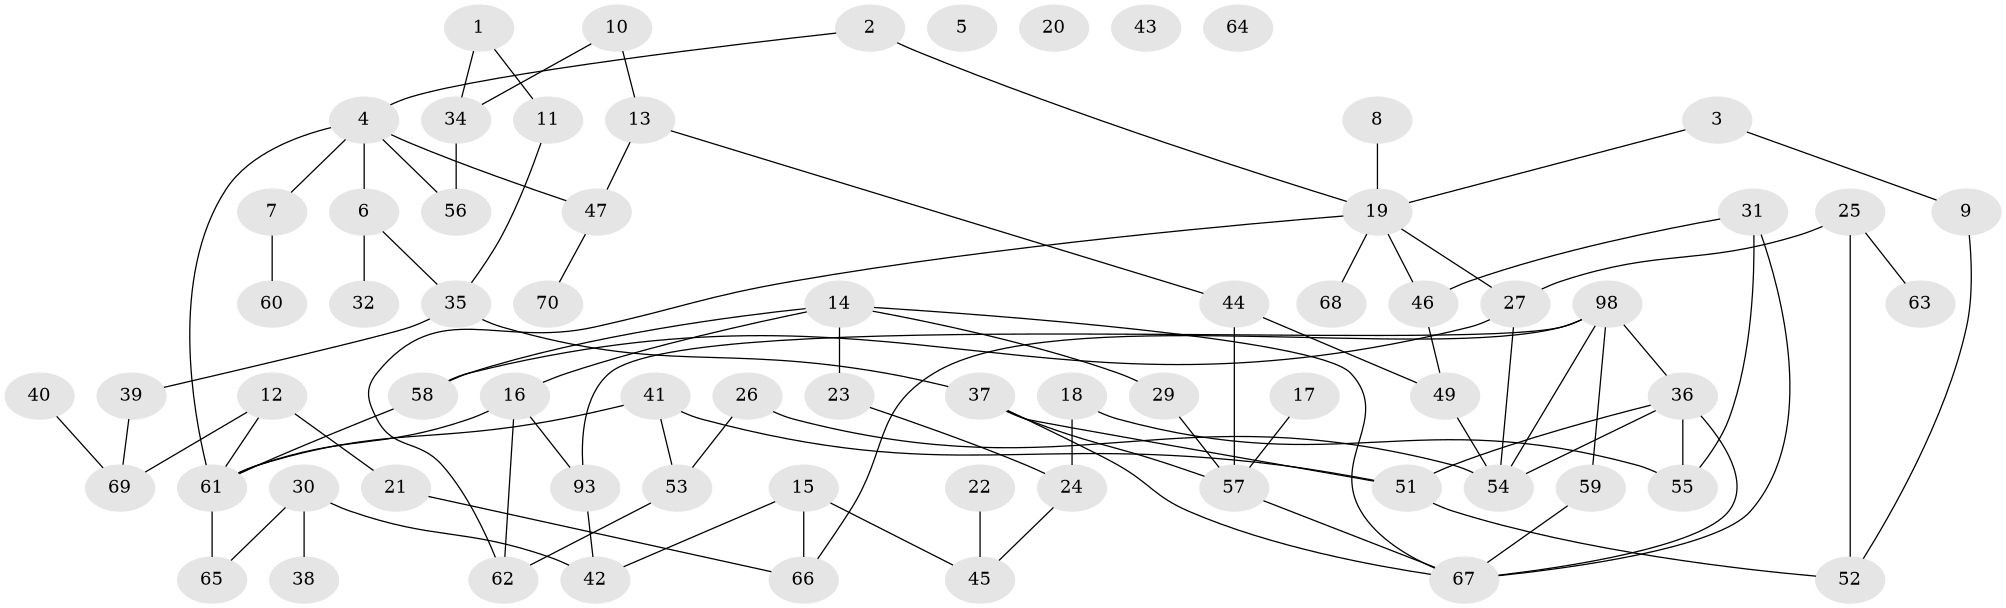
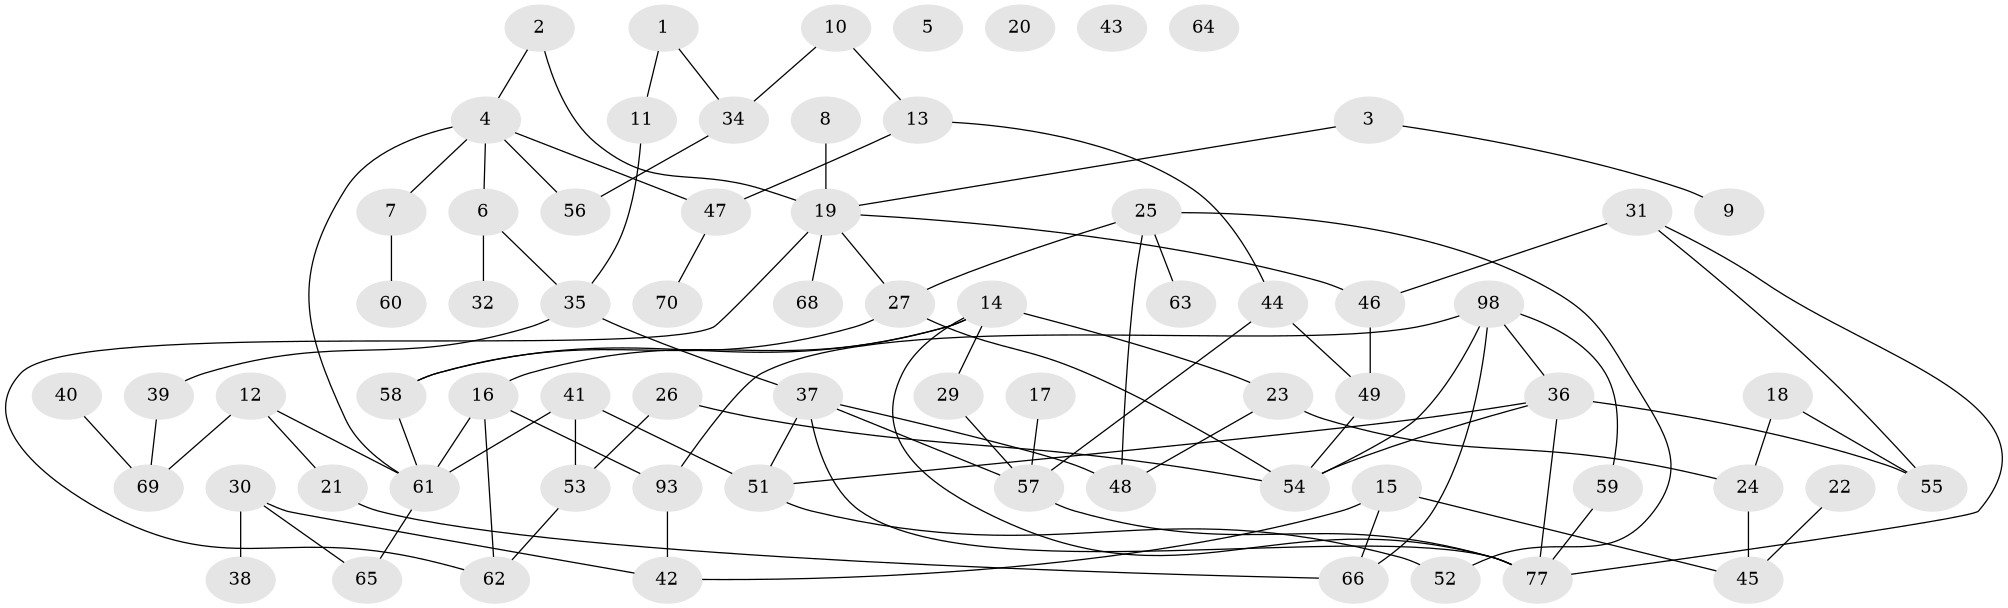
edge "9" -- "52": removed
node "48": added
node "67": label "67" -> "77"
